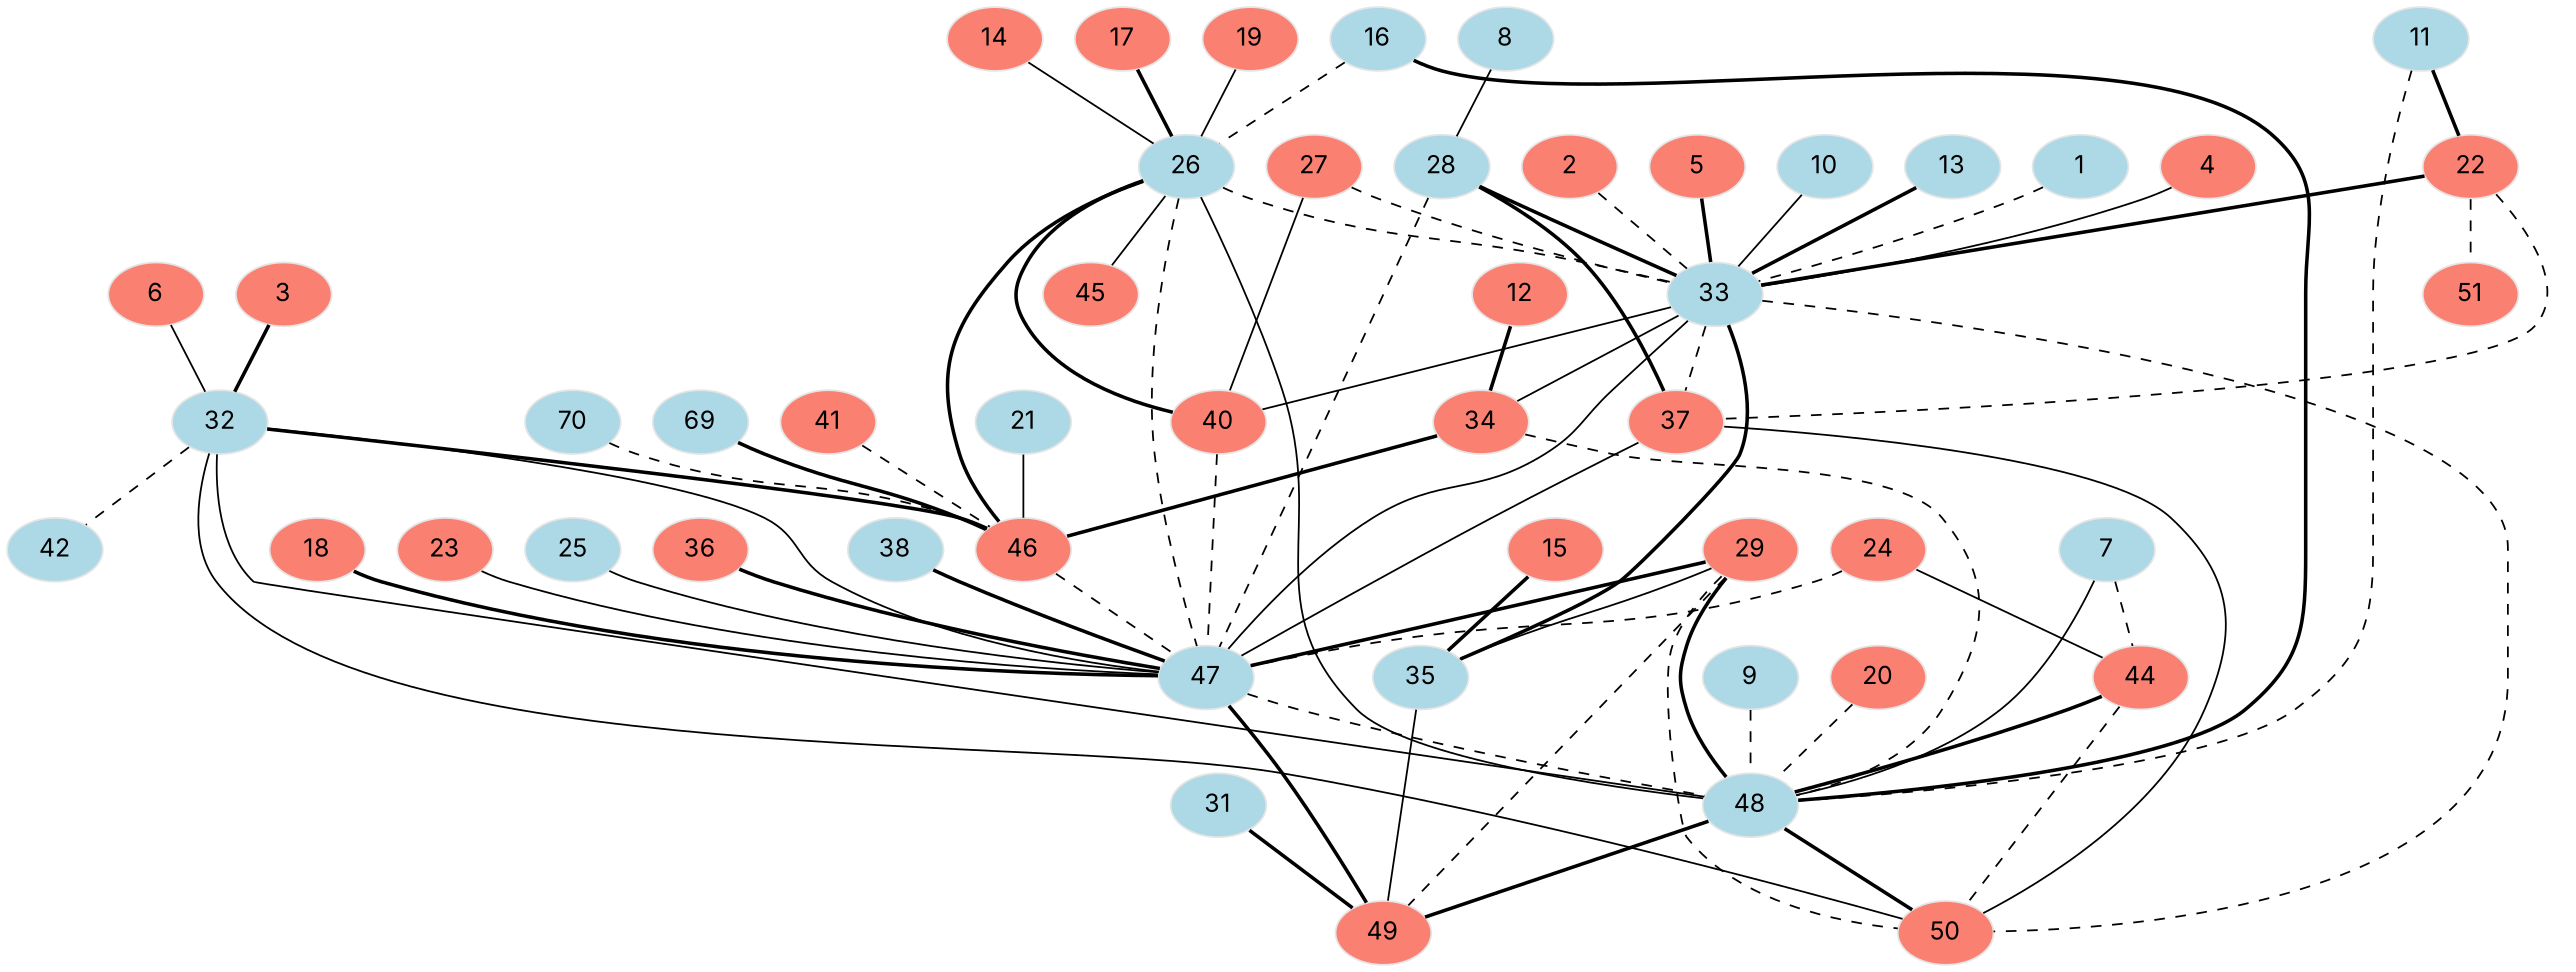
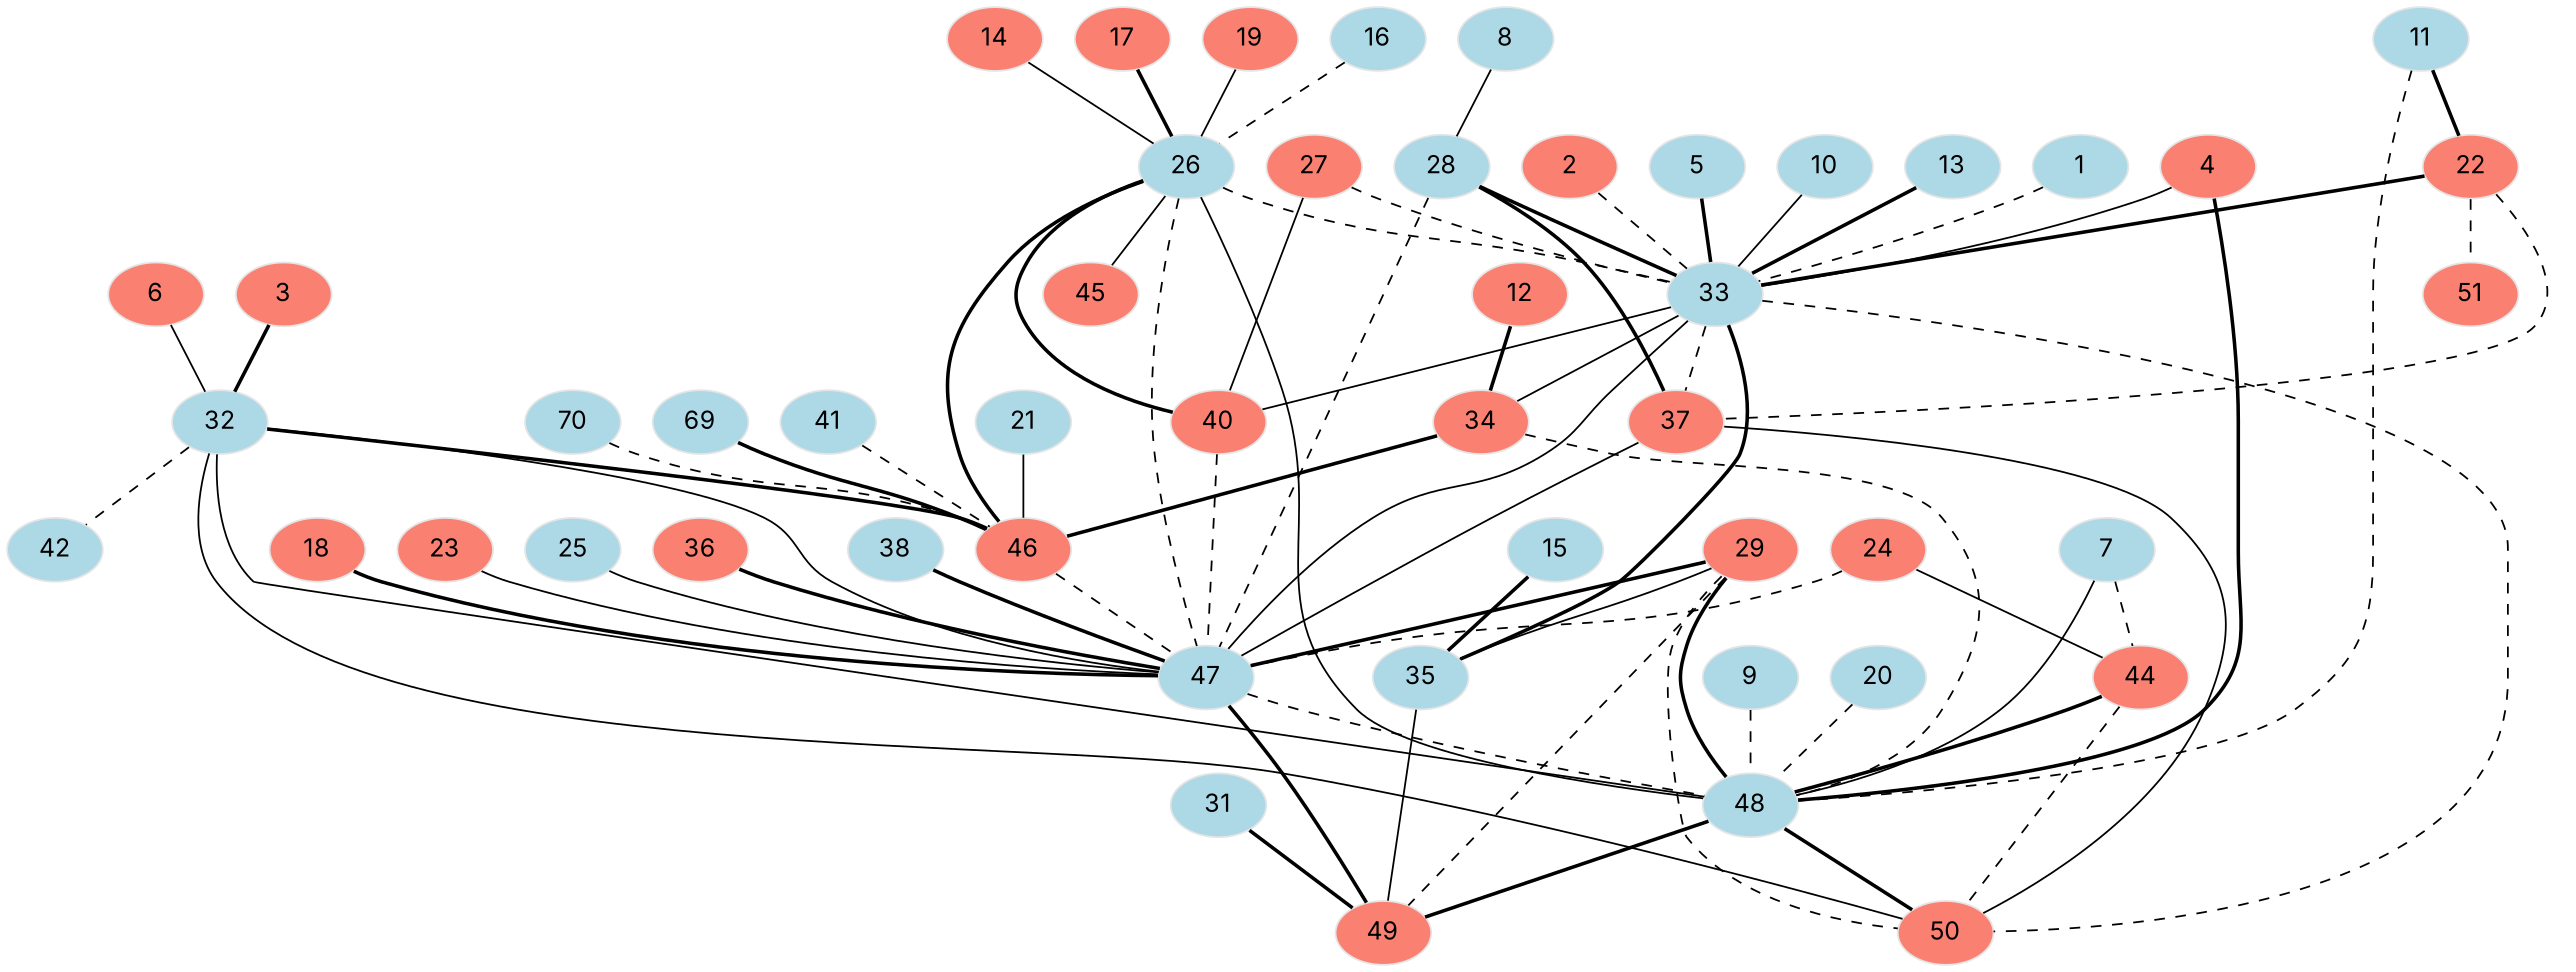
node "5": fillcolor salmon -> lightblue
edge "16" -- "48": now "4" -- "48"
node "41": fillcolor salmon -> lightblue
node "15": fillcolor salmon -> lightblue
node "20": fillcolor salmon -> lightblue
